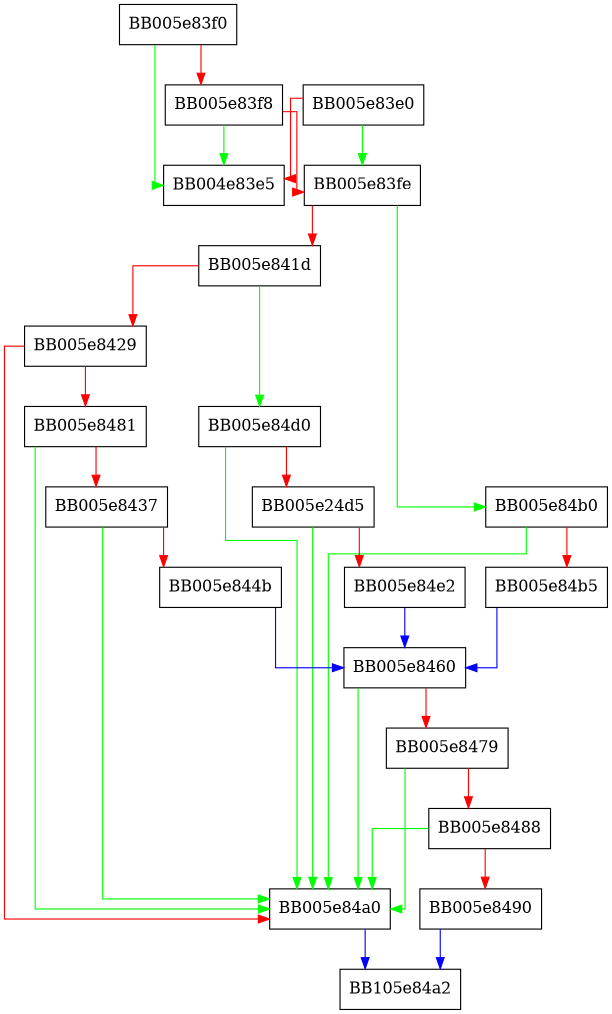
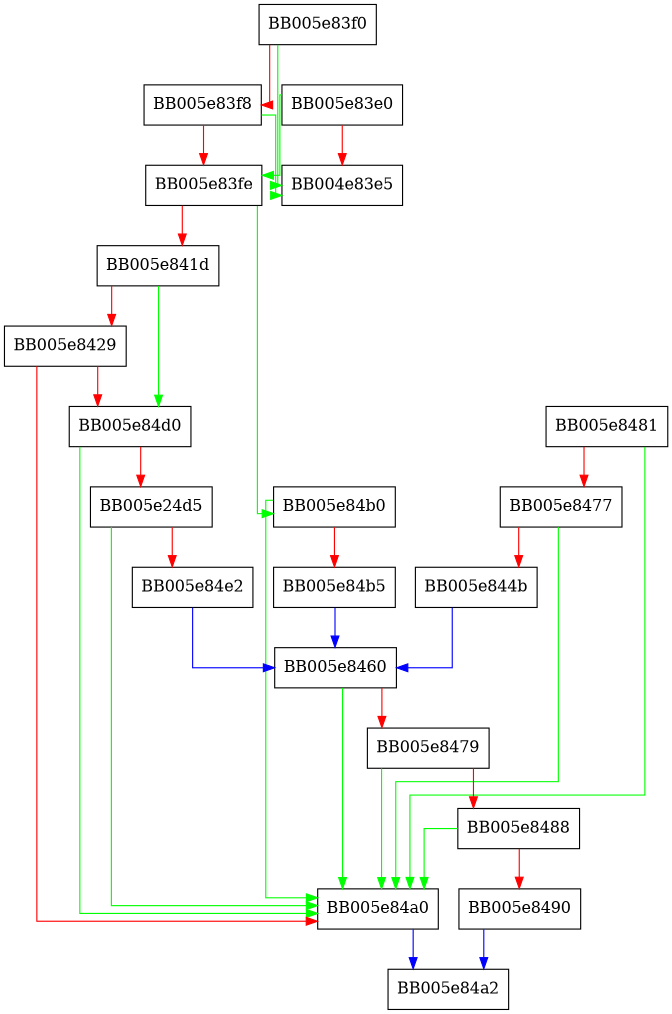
edge "BB005e8429" -> "BB005e8481": now "BB005e8429" -> "BB005e84d0"
node "BB005e8437": label "BB005e8437" -> "BB005e8477"
node "BB105e84a2": label "BB105e84a2" -> "BB005e84a2"
